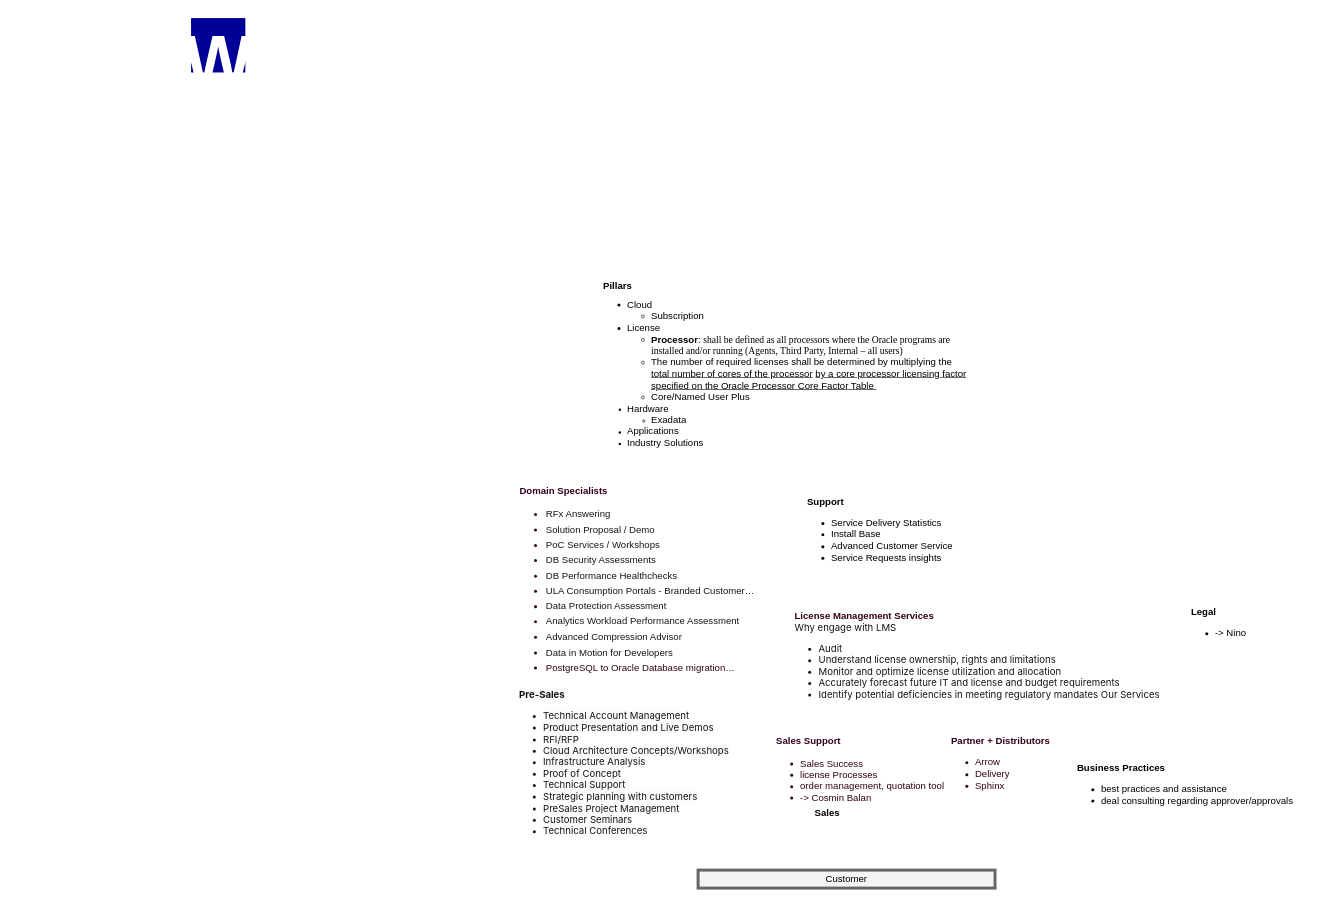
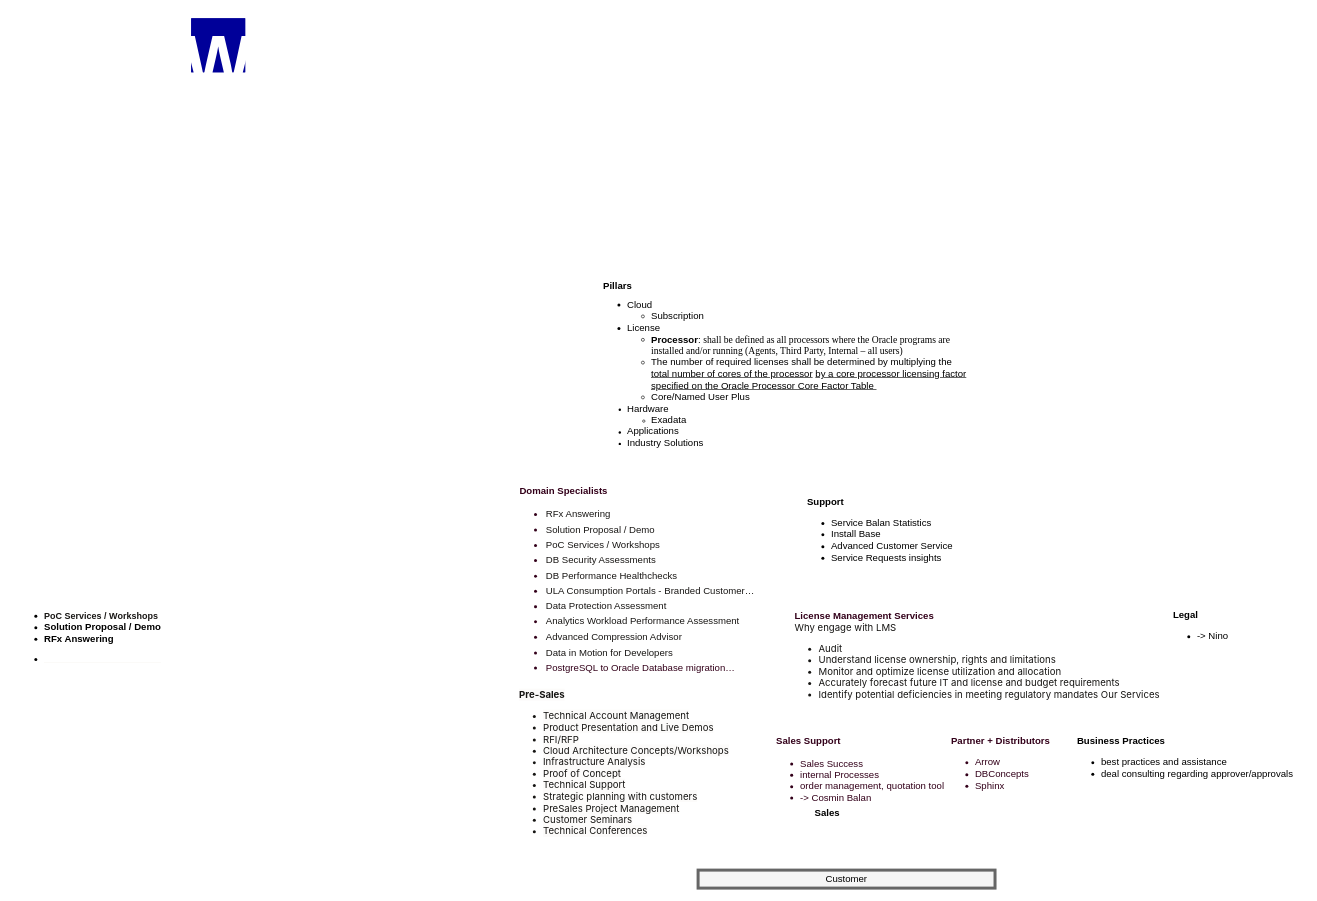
node "Support Service Delivery Statistics Install Base Advanced Customer Service Service Requests insights": label "Support Service Delivery Statistics Install Base Advanced Customer Service Service Requests insights" -> "Support Service Balan Statistics Install Base Advanced Customer Service Service Requests insights"
node "Legal -> Nino": moved (1226, 627) -> (1208, 630)
node "PoC Services / Workshops Solution Proposal / Demo RFx Answering": added
node "Partner + Distributors Arrow Delivery Sphinx": label "Partner + Distributors Arrow Delivery Sphinx" -> "Partner + Distributors Arrow DBConcepts Sphinx"
node "Sales Support Sales Success license Processes order management, quotation tool -> Cosmin Balan": label "Sales Support Sales Success license Processes order management, quotation tool -> Cosmin Balan" -> "Sales Support Sales Success internal Processes order management, quotation tool -> Cosmin Balan"
node "Business Practices best practices and assistance deal consulting regarding approver/approvals": moved (1190, 789) -> (1190, 762)
